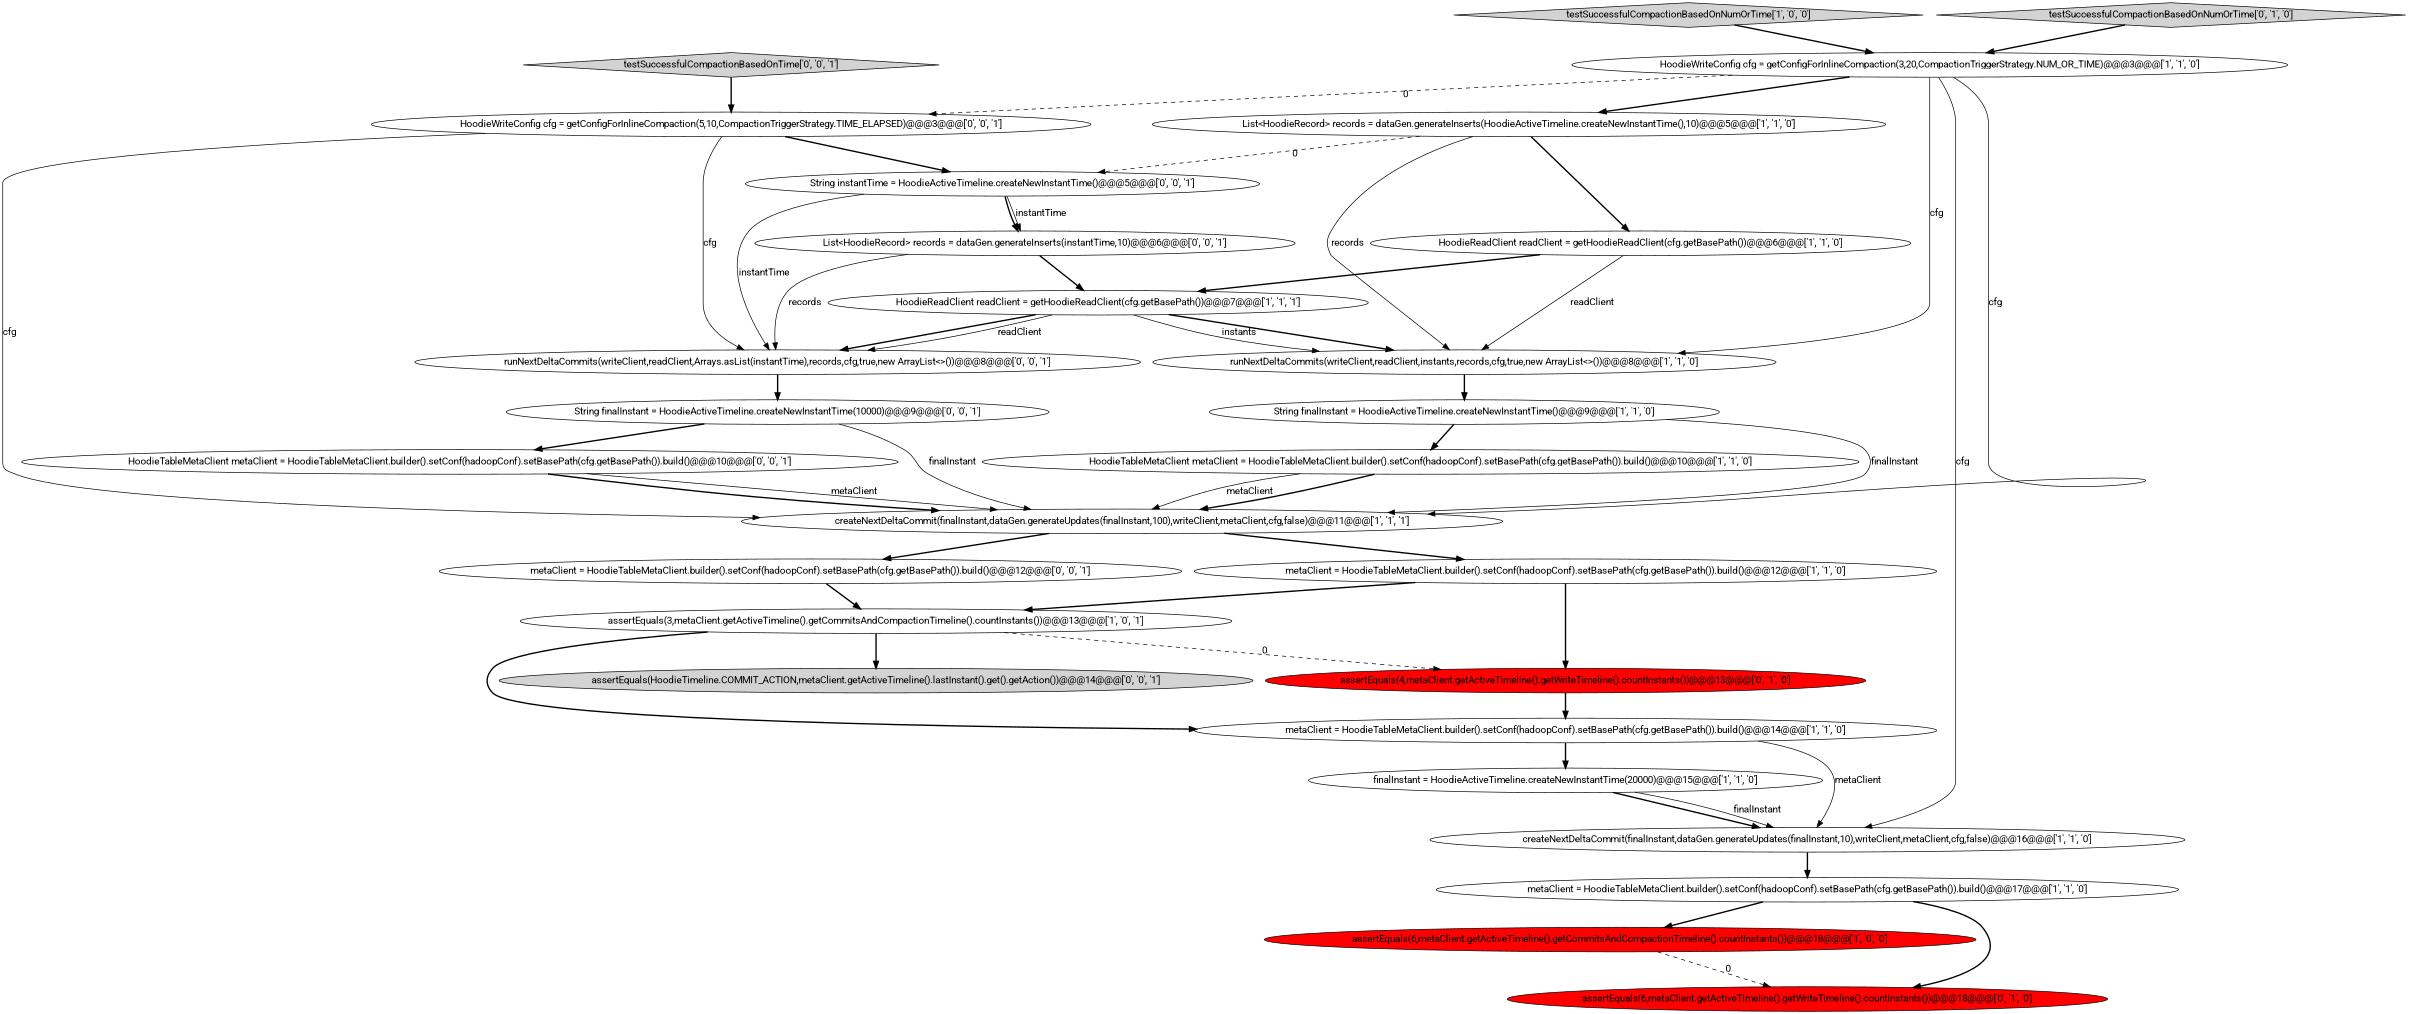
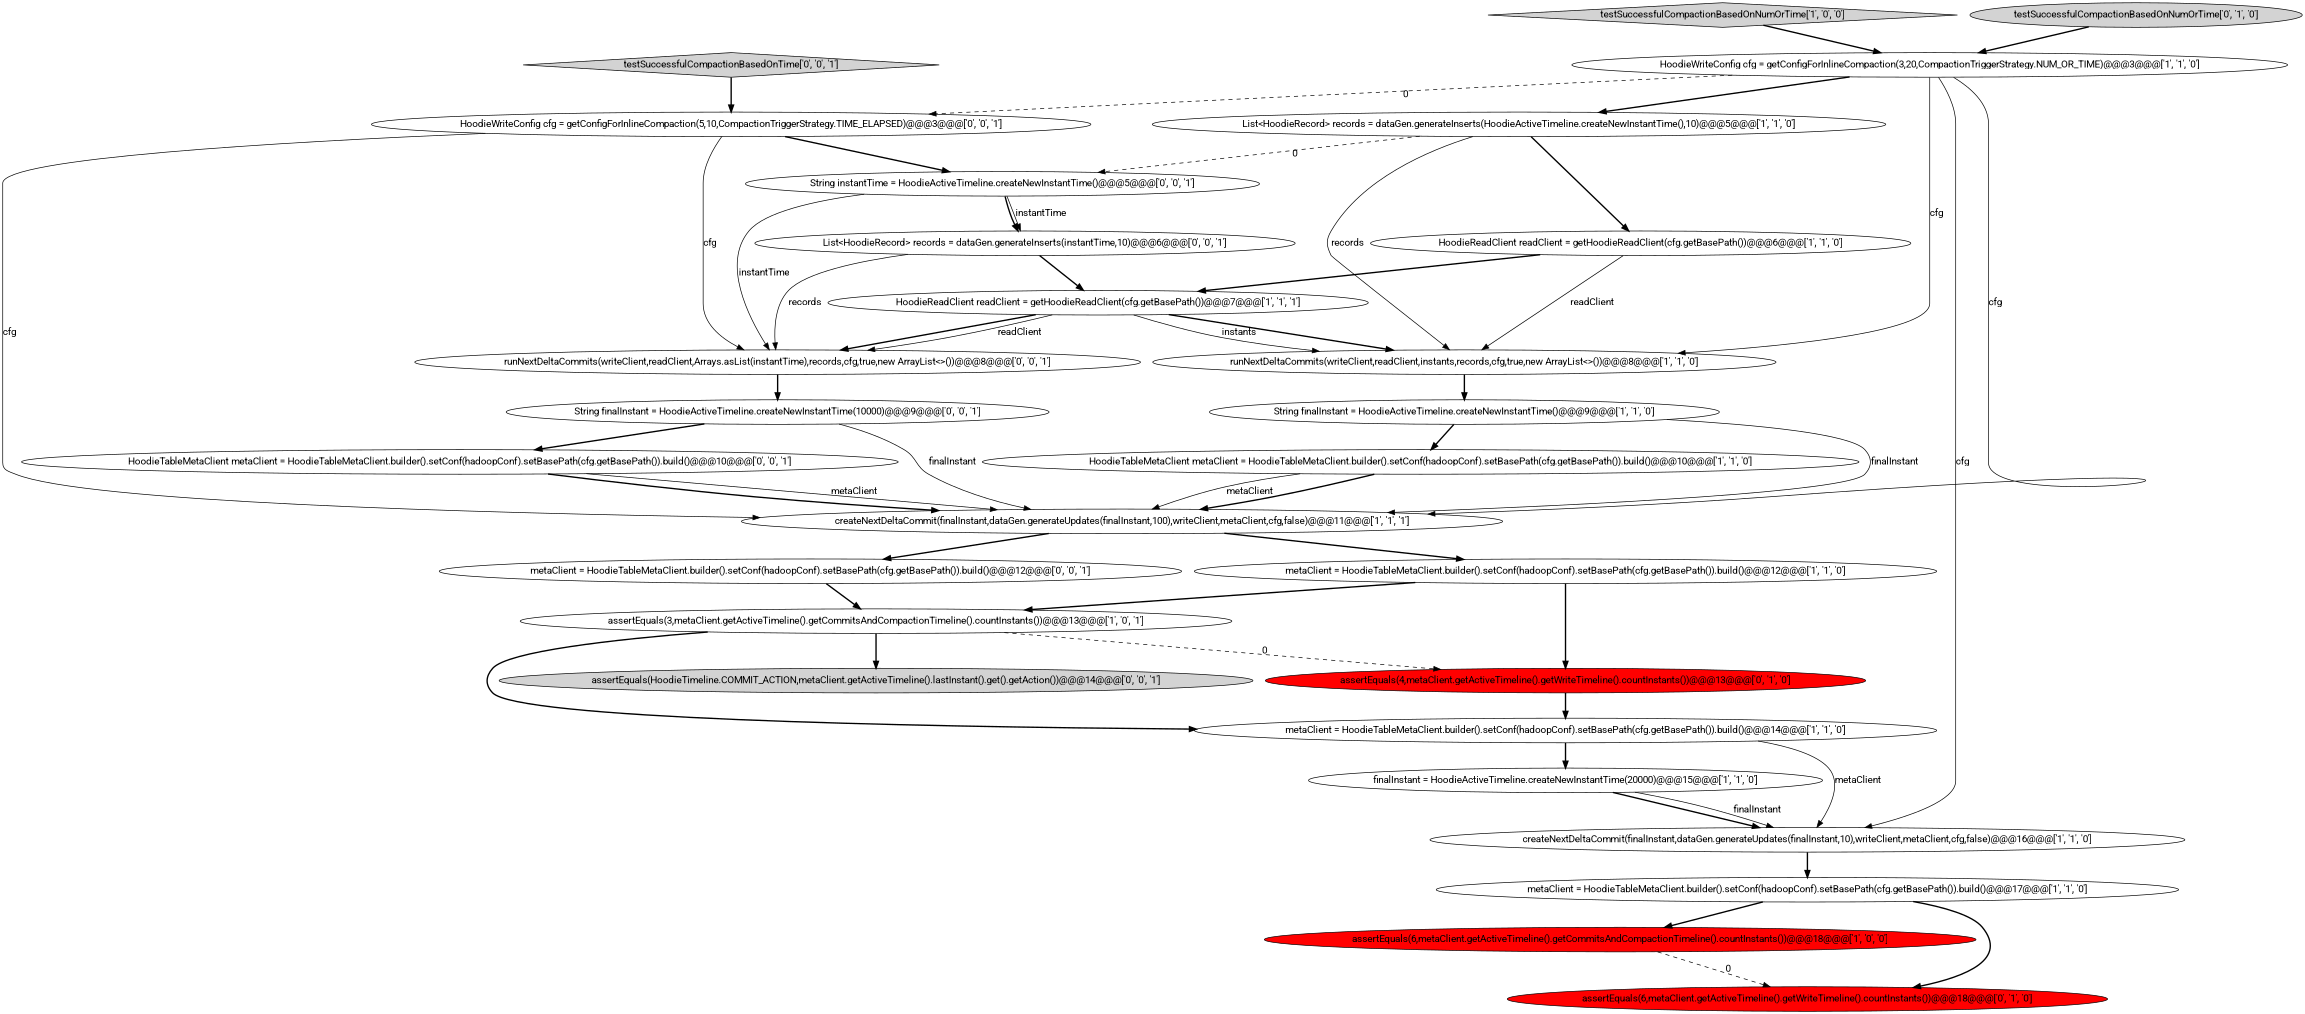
node "testSuccessfulCompactionBasedOnNumOrTime['0', '1', '0']": shape diamond -> ellipse
